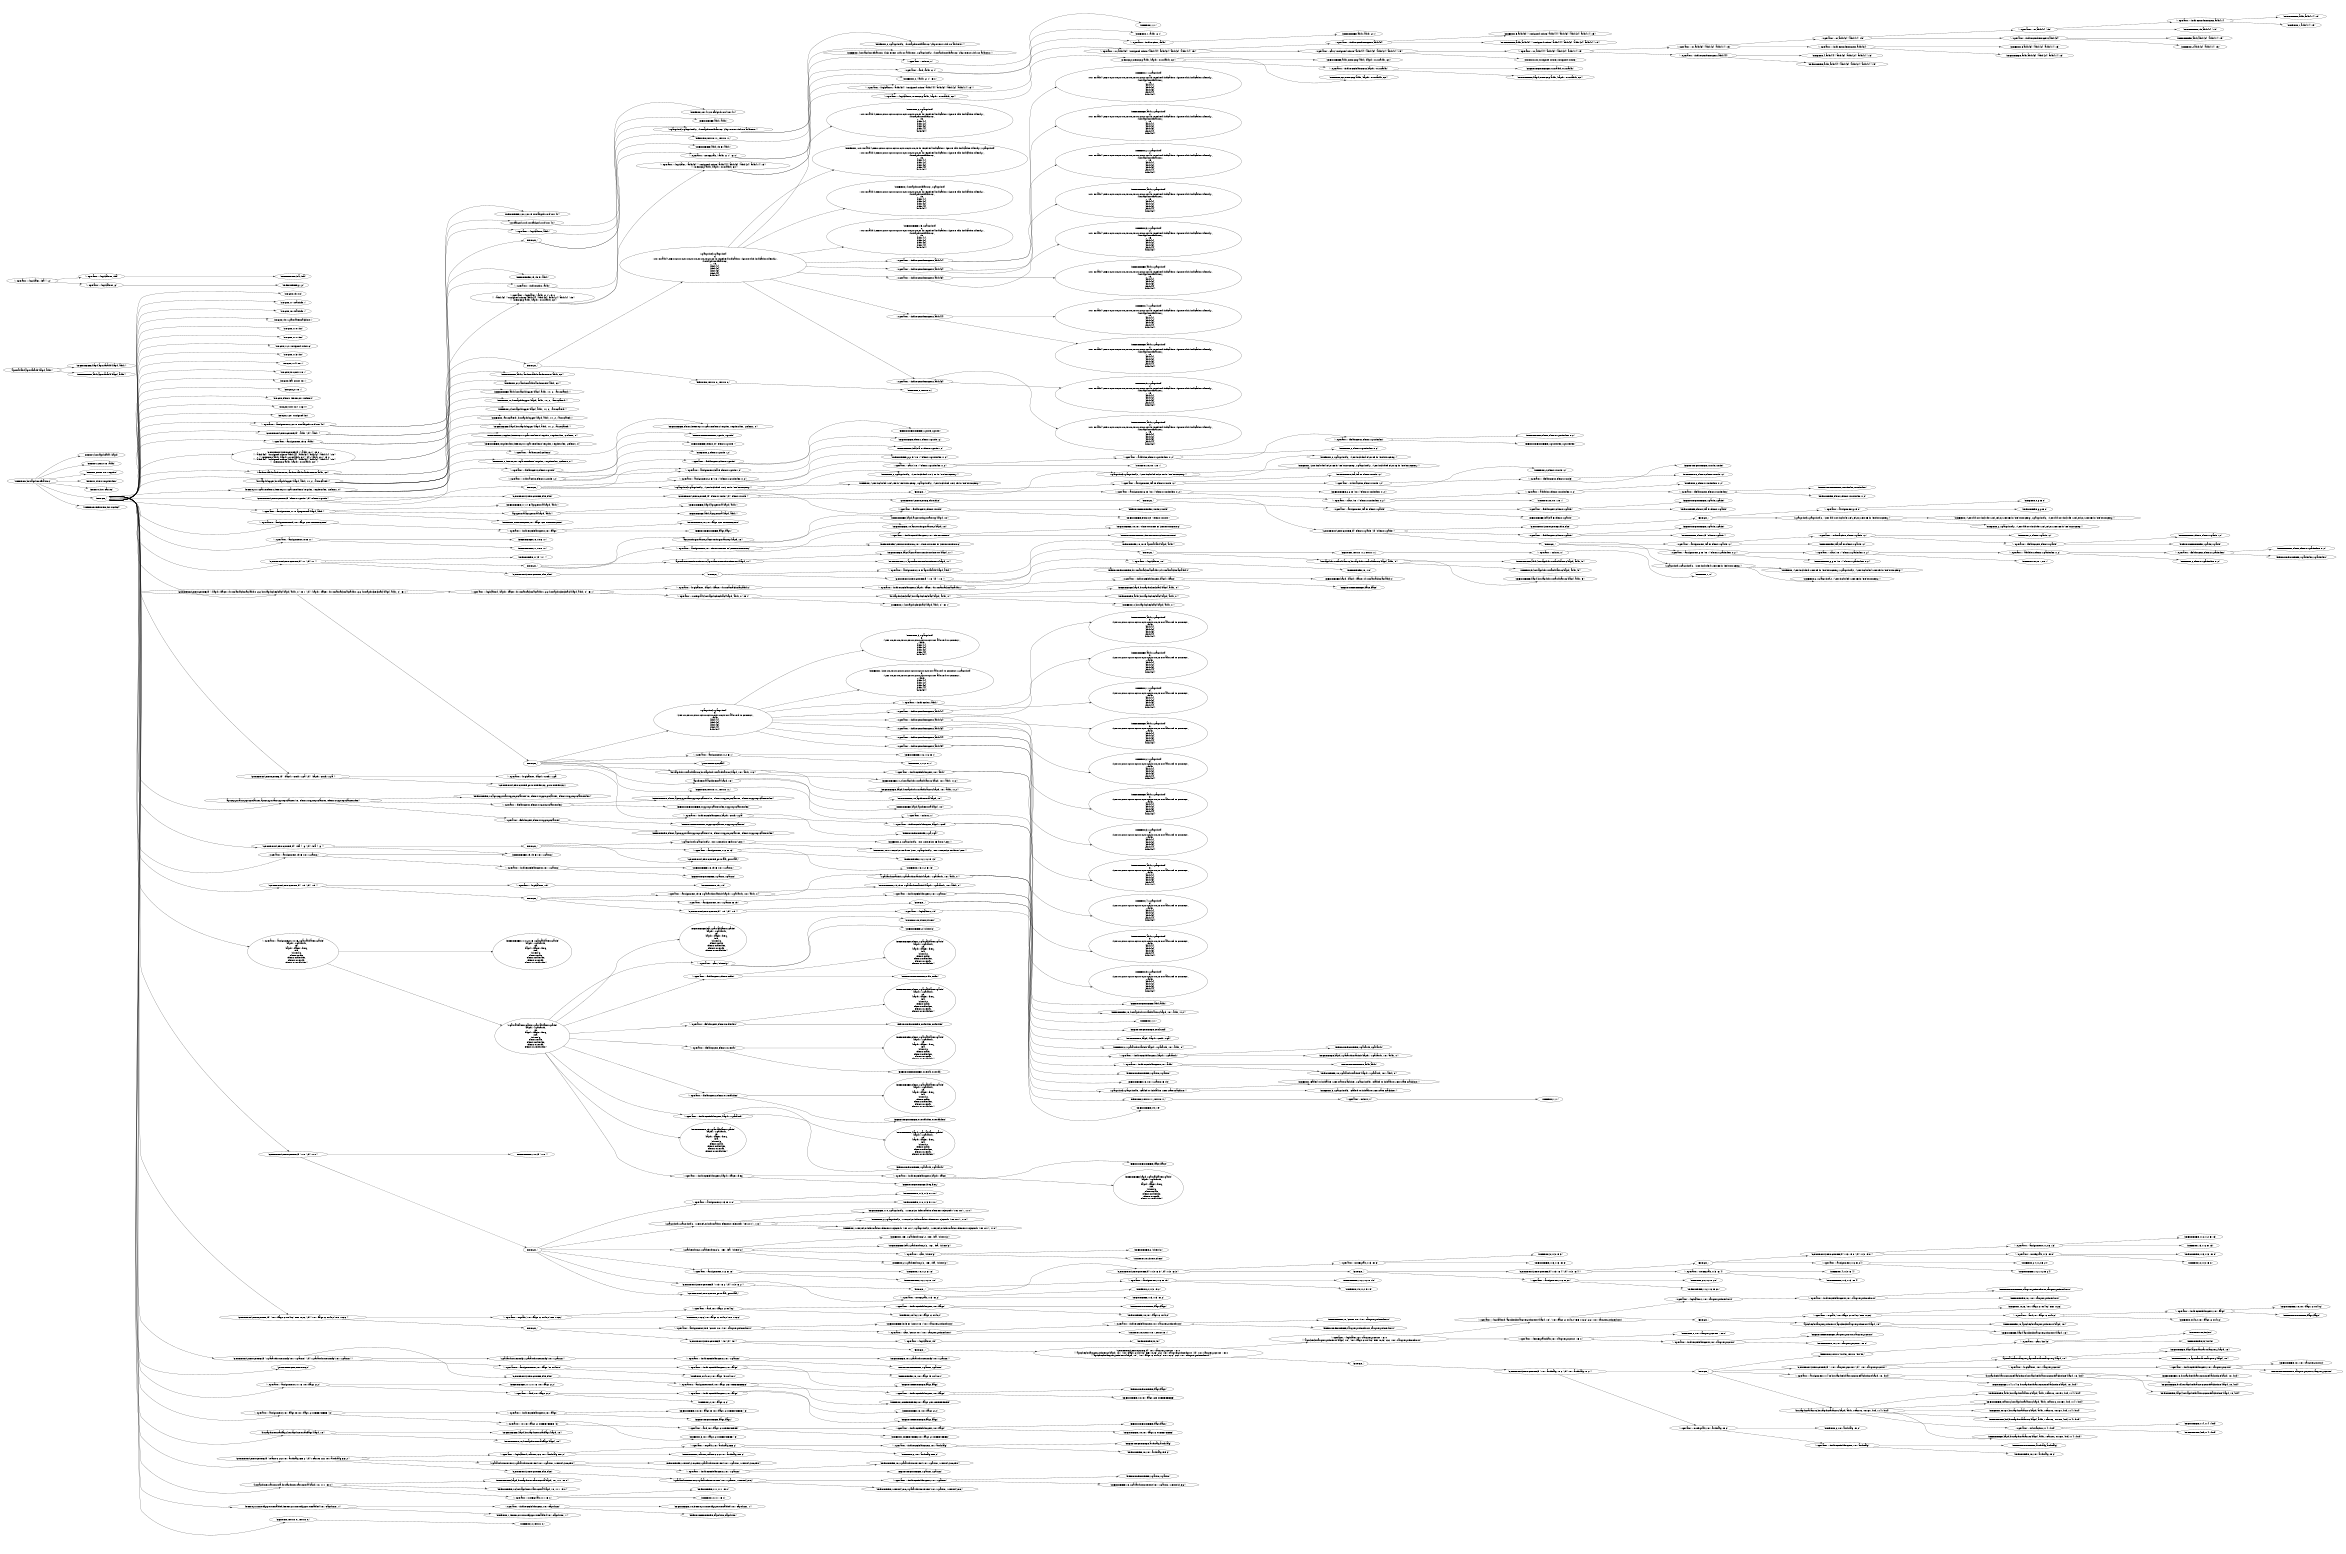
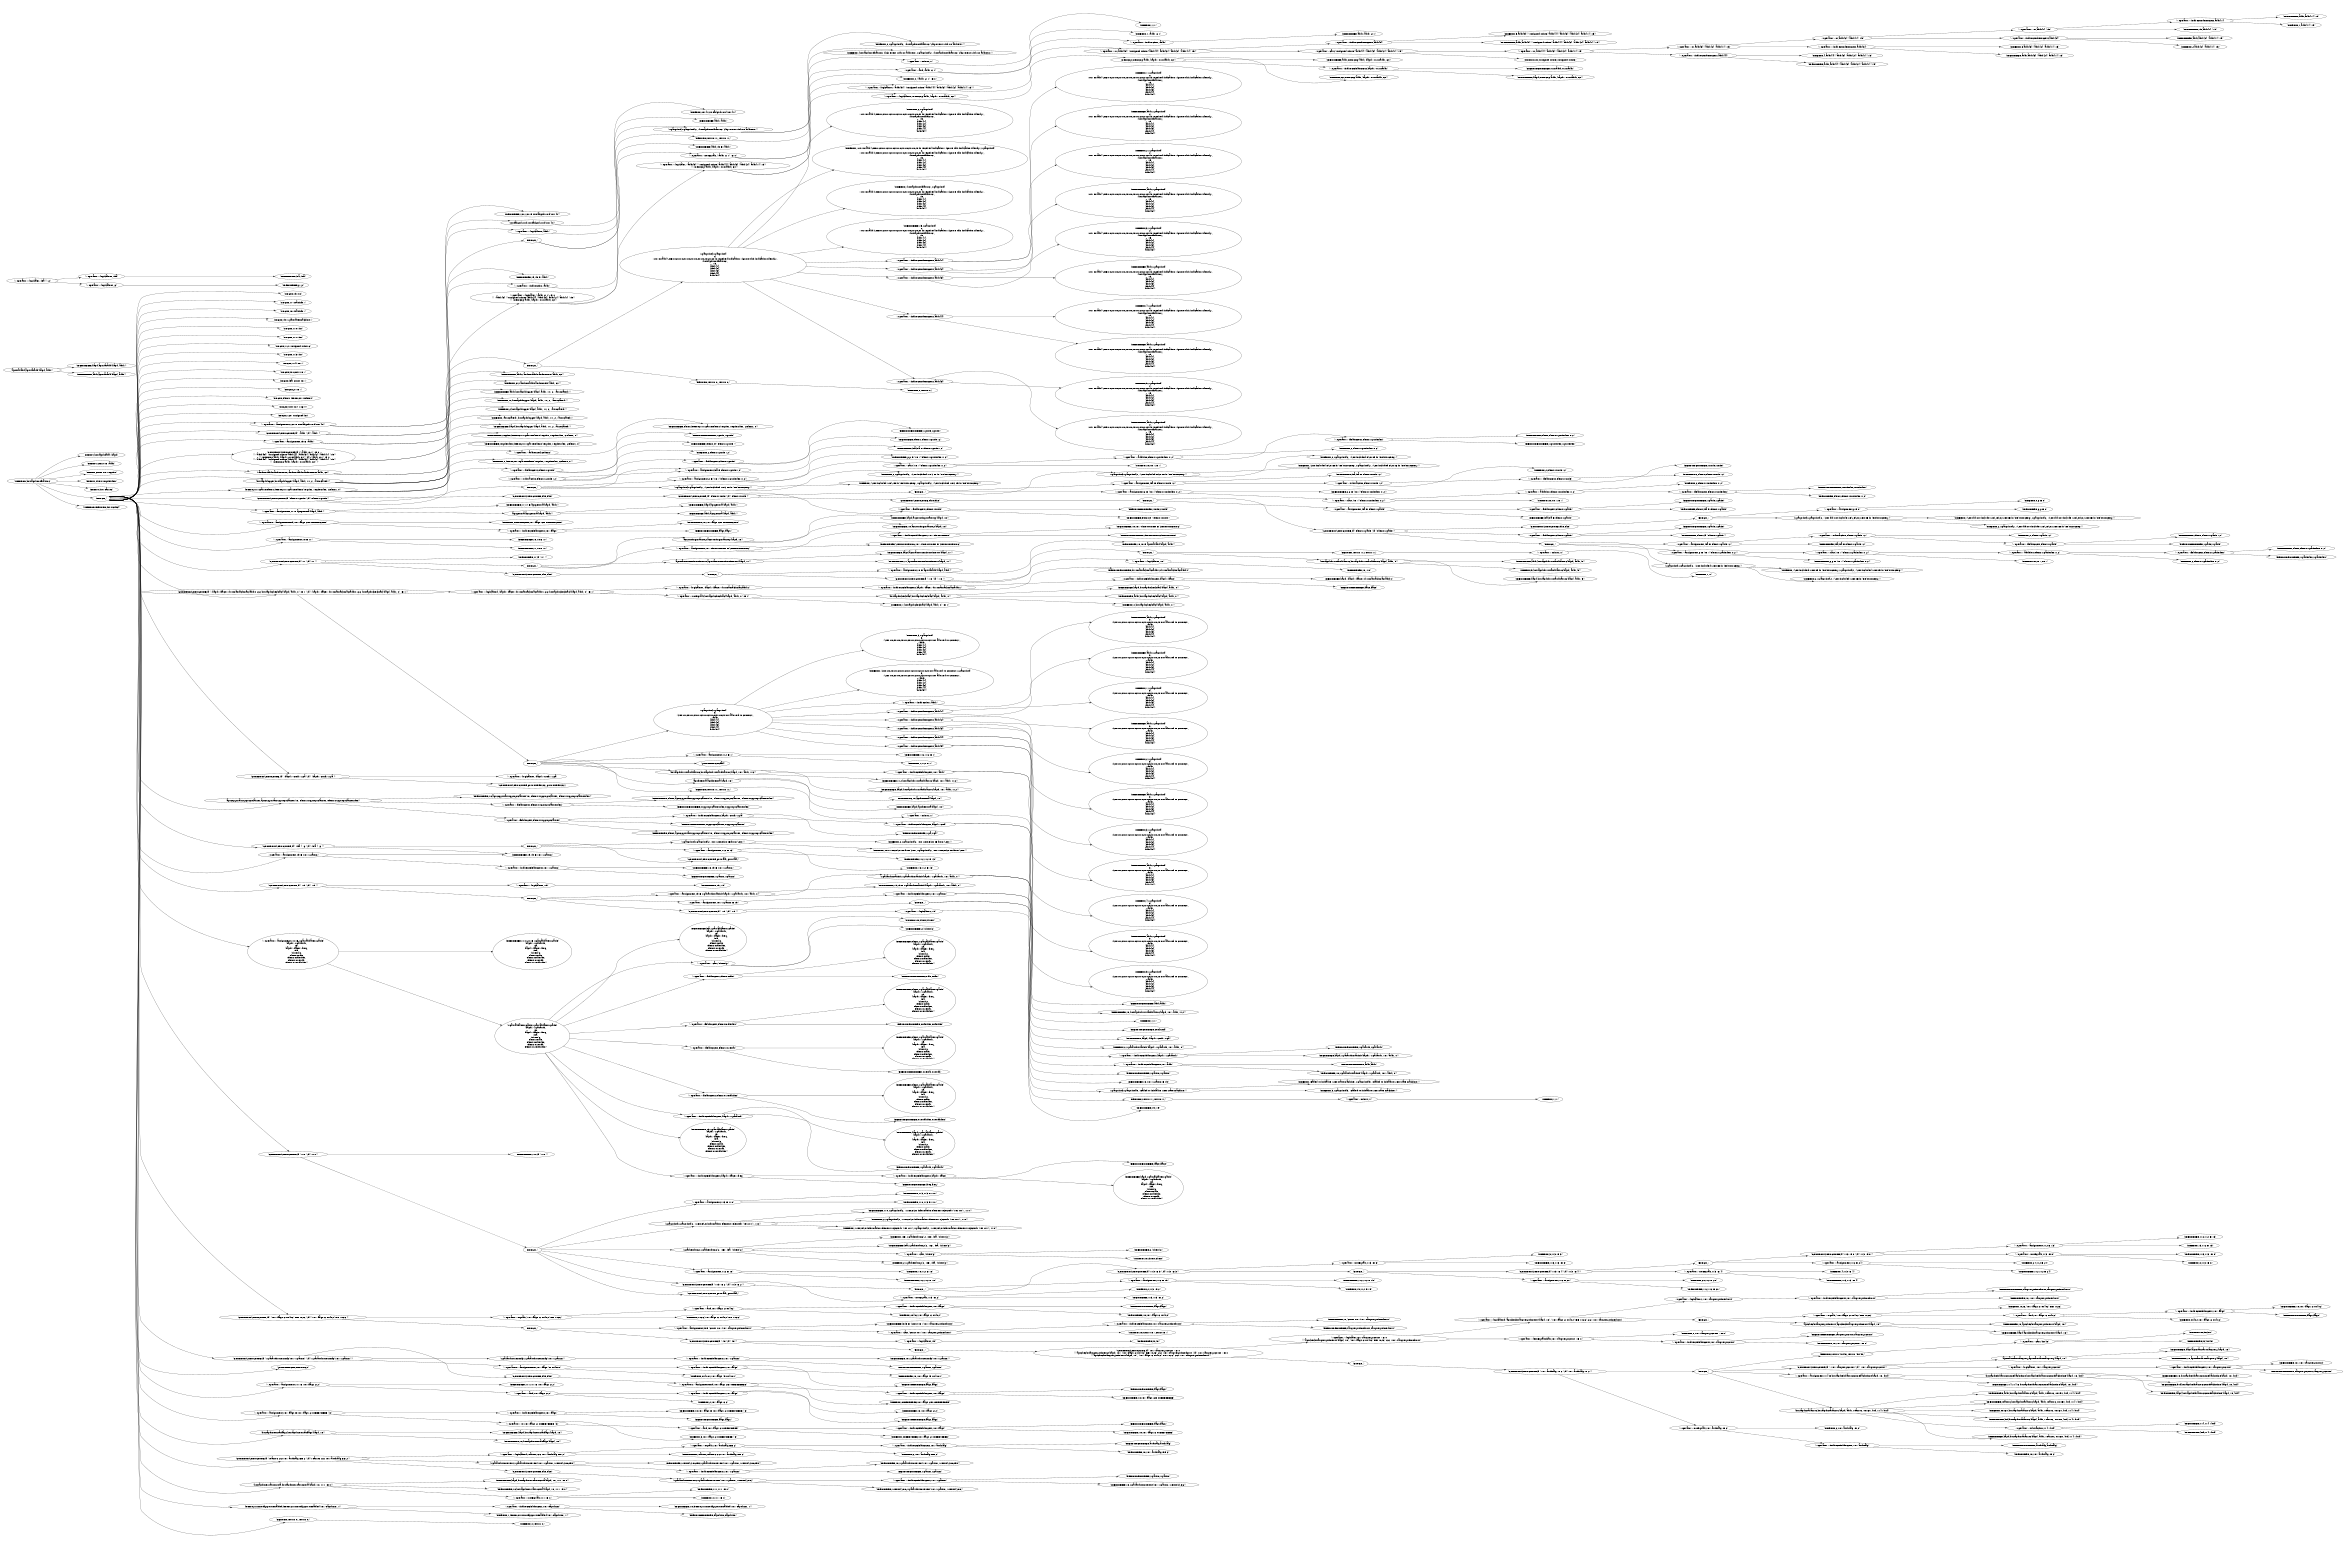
edge "(<operator>.assignment,v7 = ap_get_sta(hapd, addr))" -> "(LITERAL,0xFFFECFFF,v8->flags &= 0xFFFECFFF)": now "(<operators>.assignmentAnd,v8->flags &= 0xFFFECFFF)" -> "(LITERAL,0xFFFECFFF,v8->flags &= 0xFFFECFFF)"
edge "(<operator>.logicalNot,!hapd->conf->wpa)" -> "(<operator>.indirectFieldAccess,hapd->conf->wpa)": now "(<operator>.fieldAccess,elems.supp_op_classes)" -> "(<operator>.indirectFieldAccess,hapd->conf->wpa)"
node "(IDENTIFIER,v8,ap_free_sta(hapd, v8))": label "(IDENTIFIER,v8,ap_free_sta(hapd, v8))" -> "(NULLFUNC,v8,ap_free_sta(hapd, v8))"
